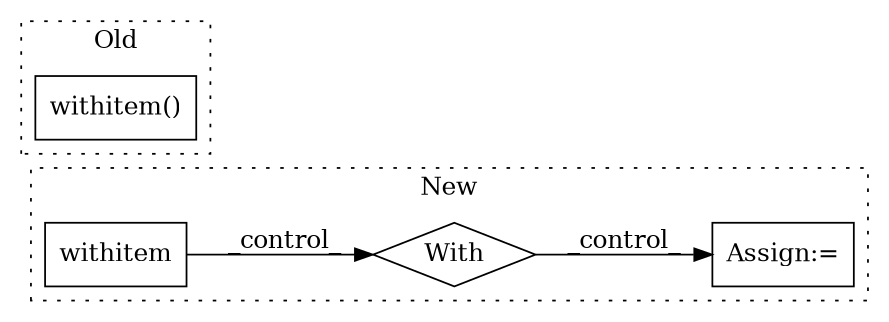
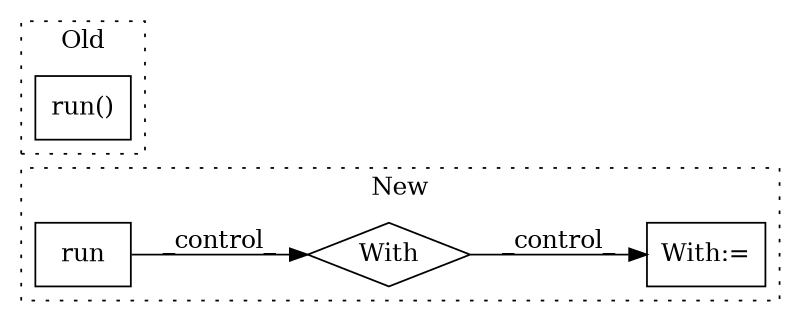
node "withitem()": label "withitem()" -> "run()"
node "withitem": label "withitem" -> "run"
node "Assign:=": label "Assign:=" -> "With:="
